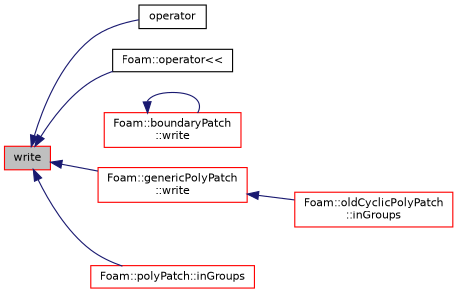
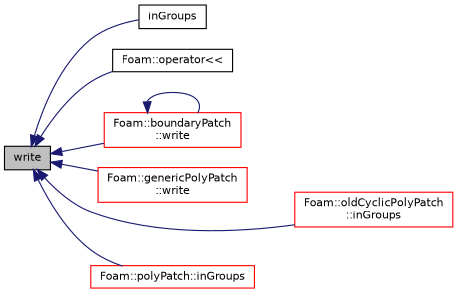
node "operator": label "operator" -> "inGroups"
edge "Foam::boundaryPatch ::write" -> "write": added
node "write": color red -> black
edge "Foam::oldCyclicPolyPatch ::inGroups" -> "Foam::genericPolyPatch ::write": now "Foam::oldCyclicPolyPatch ::inGroups" -> "write"
